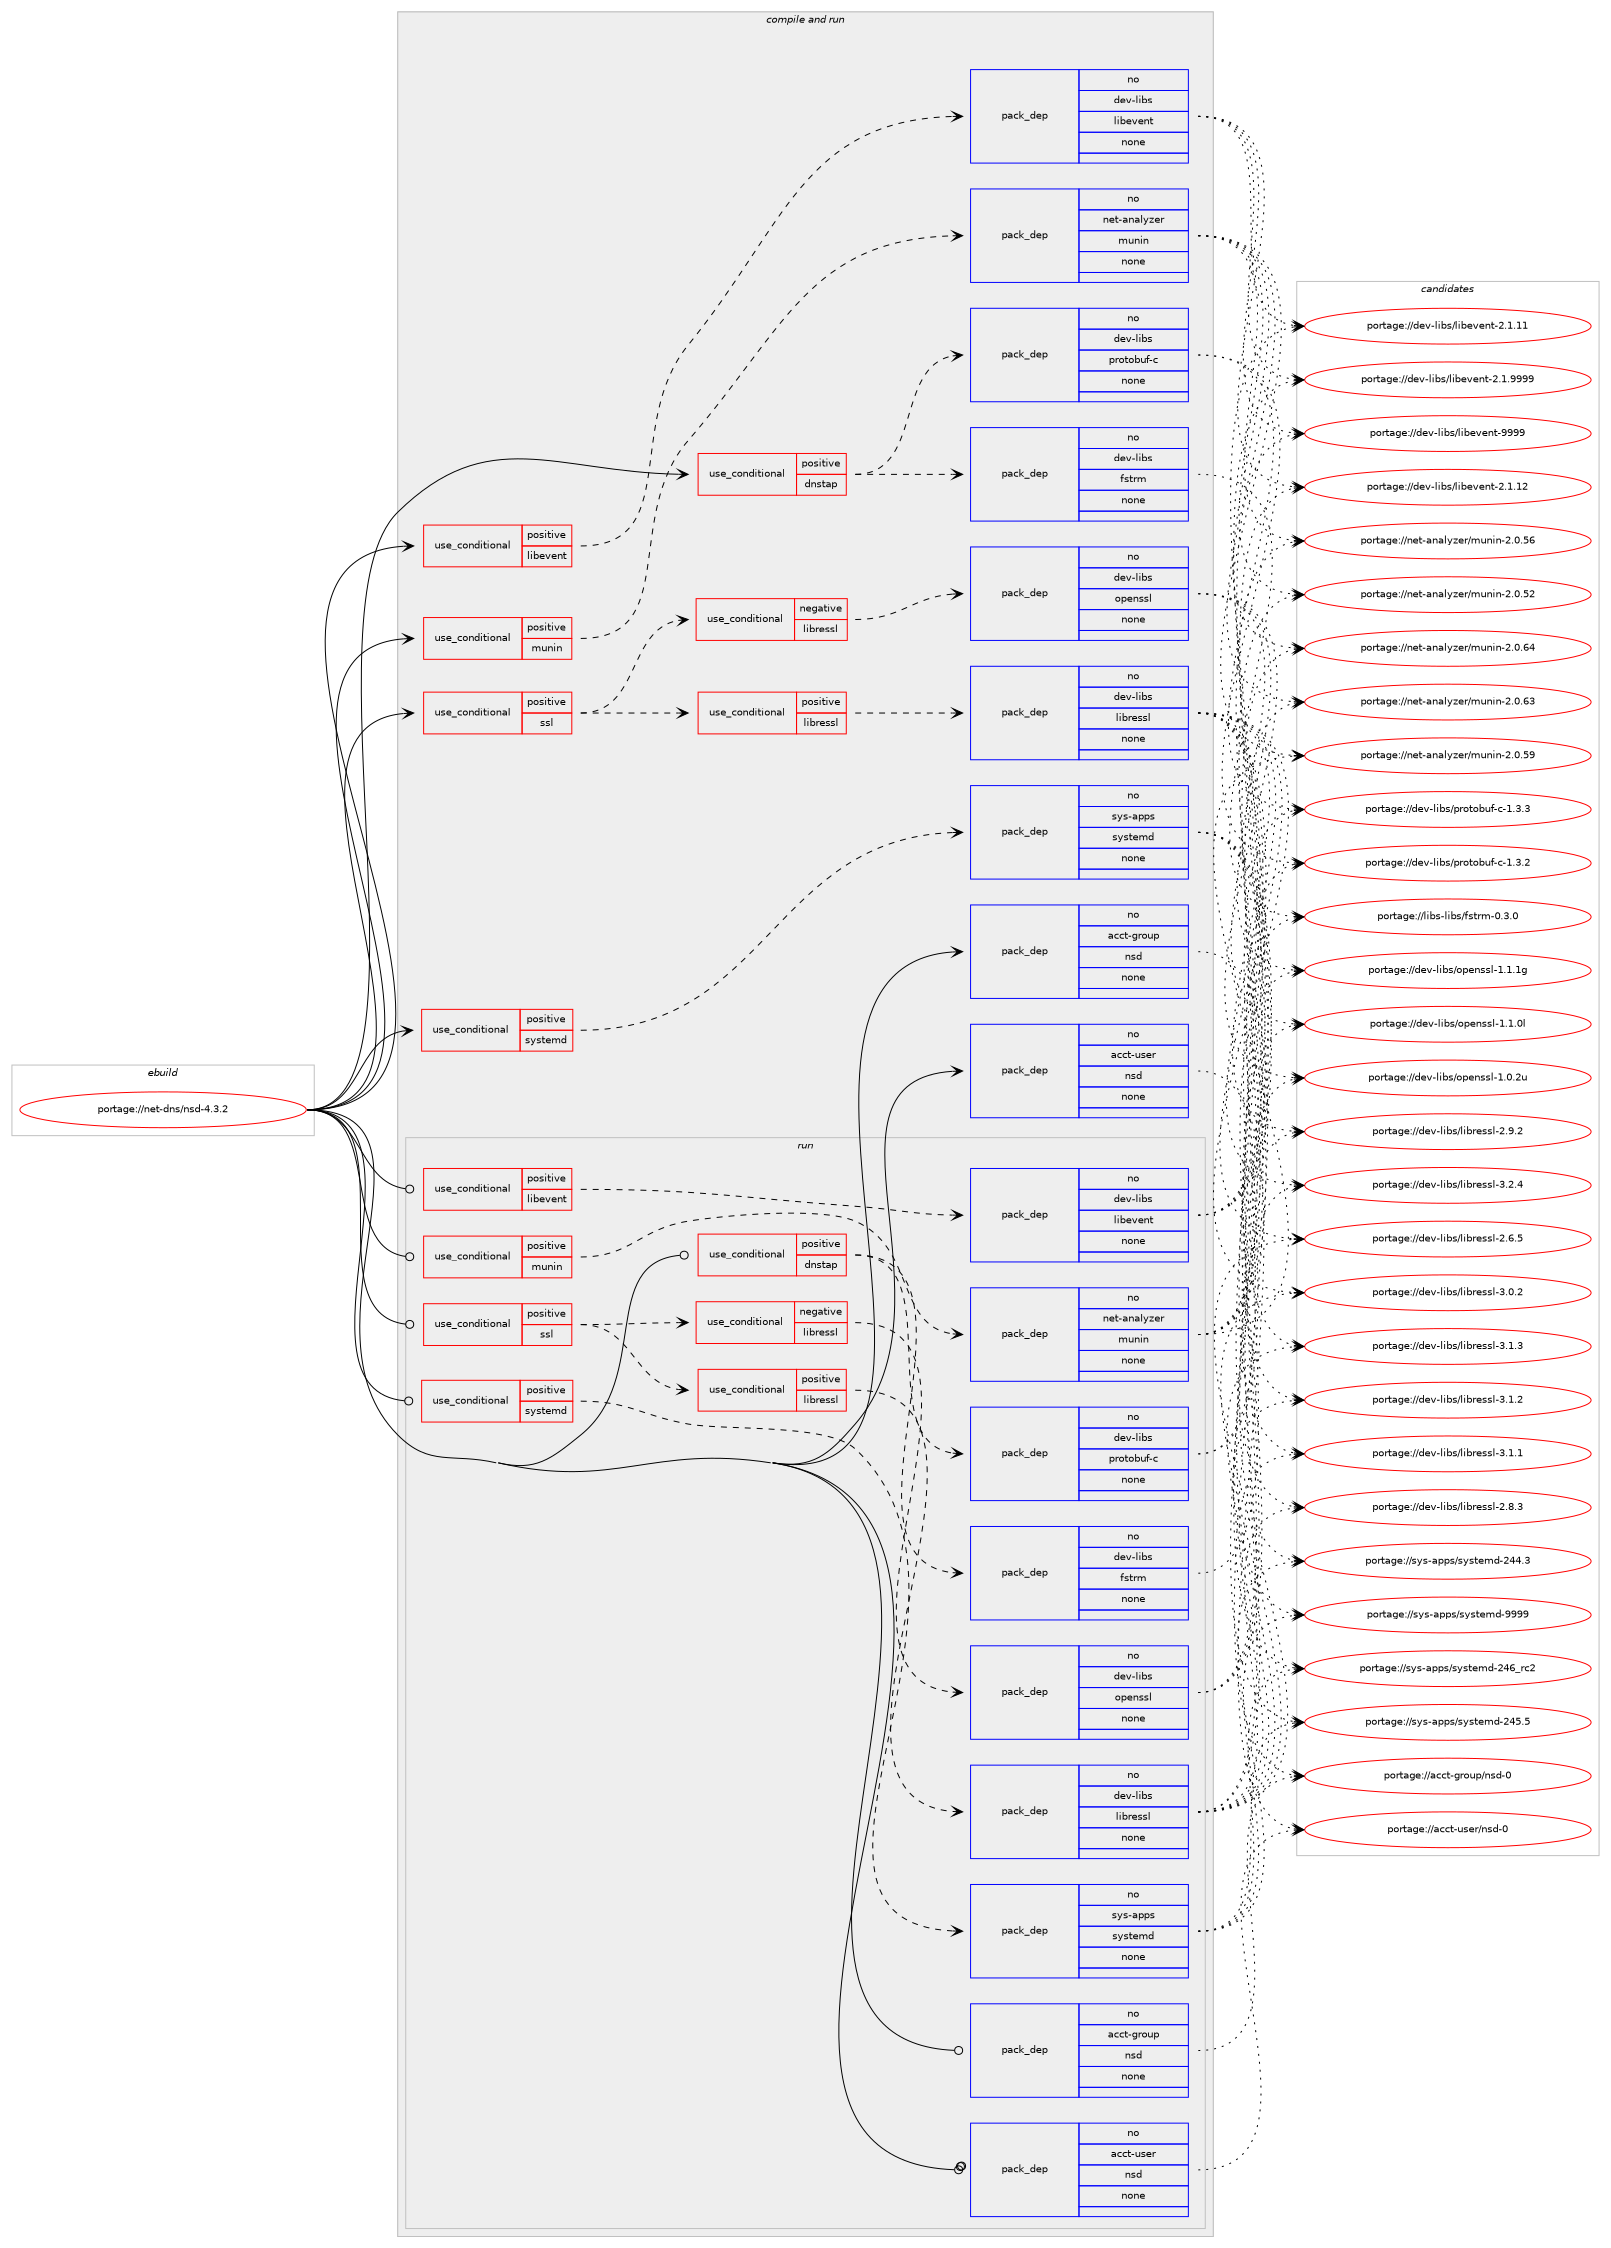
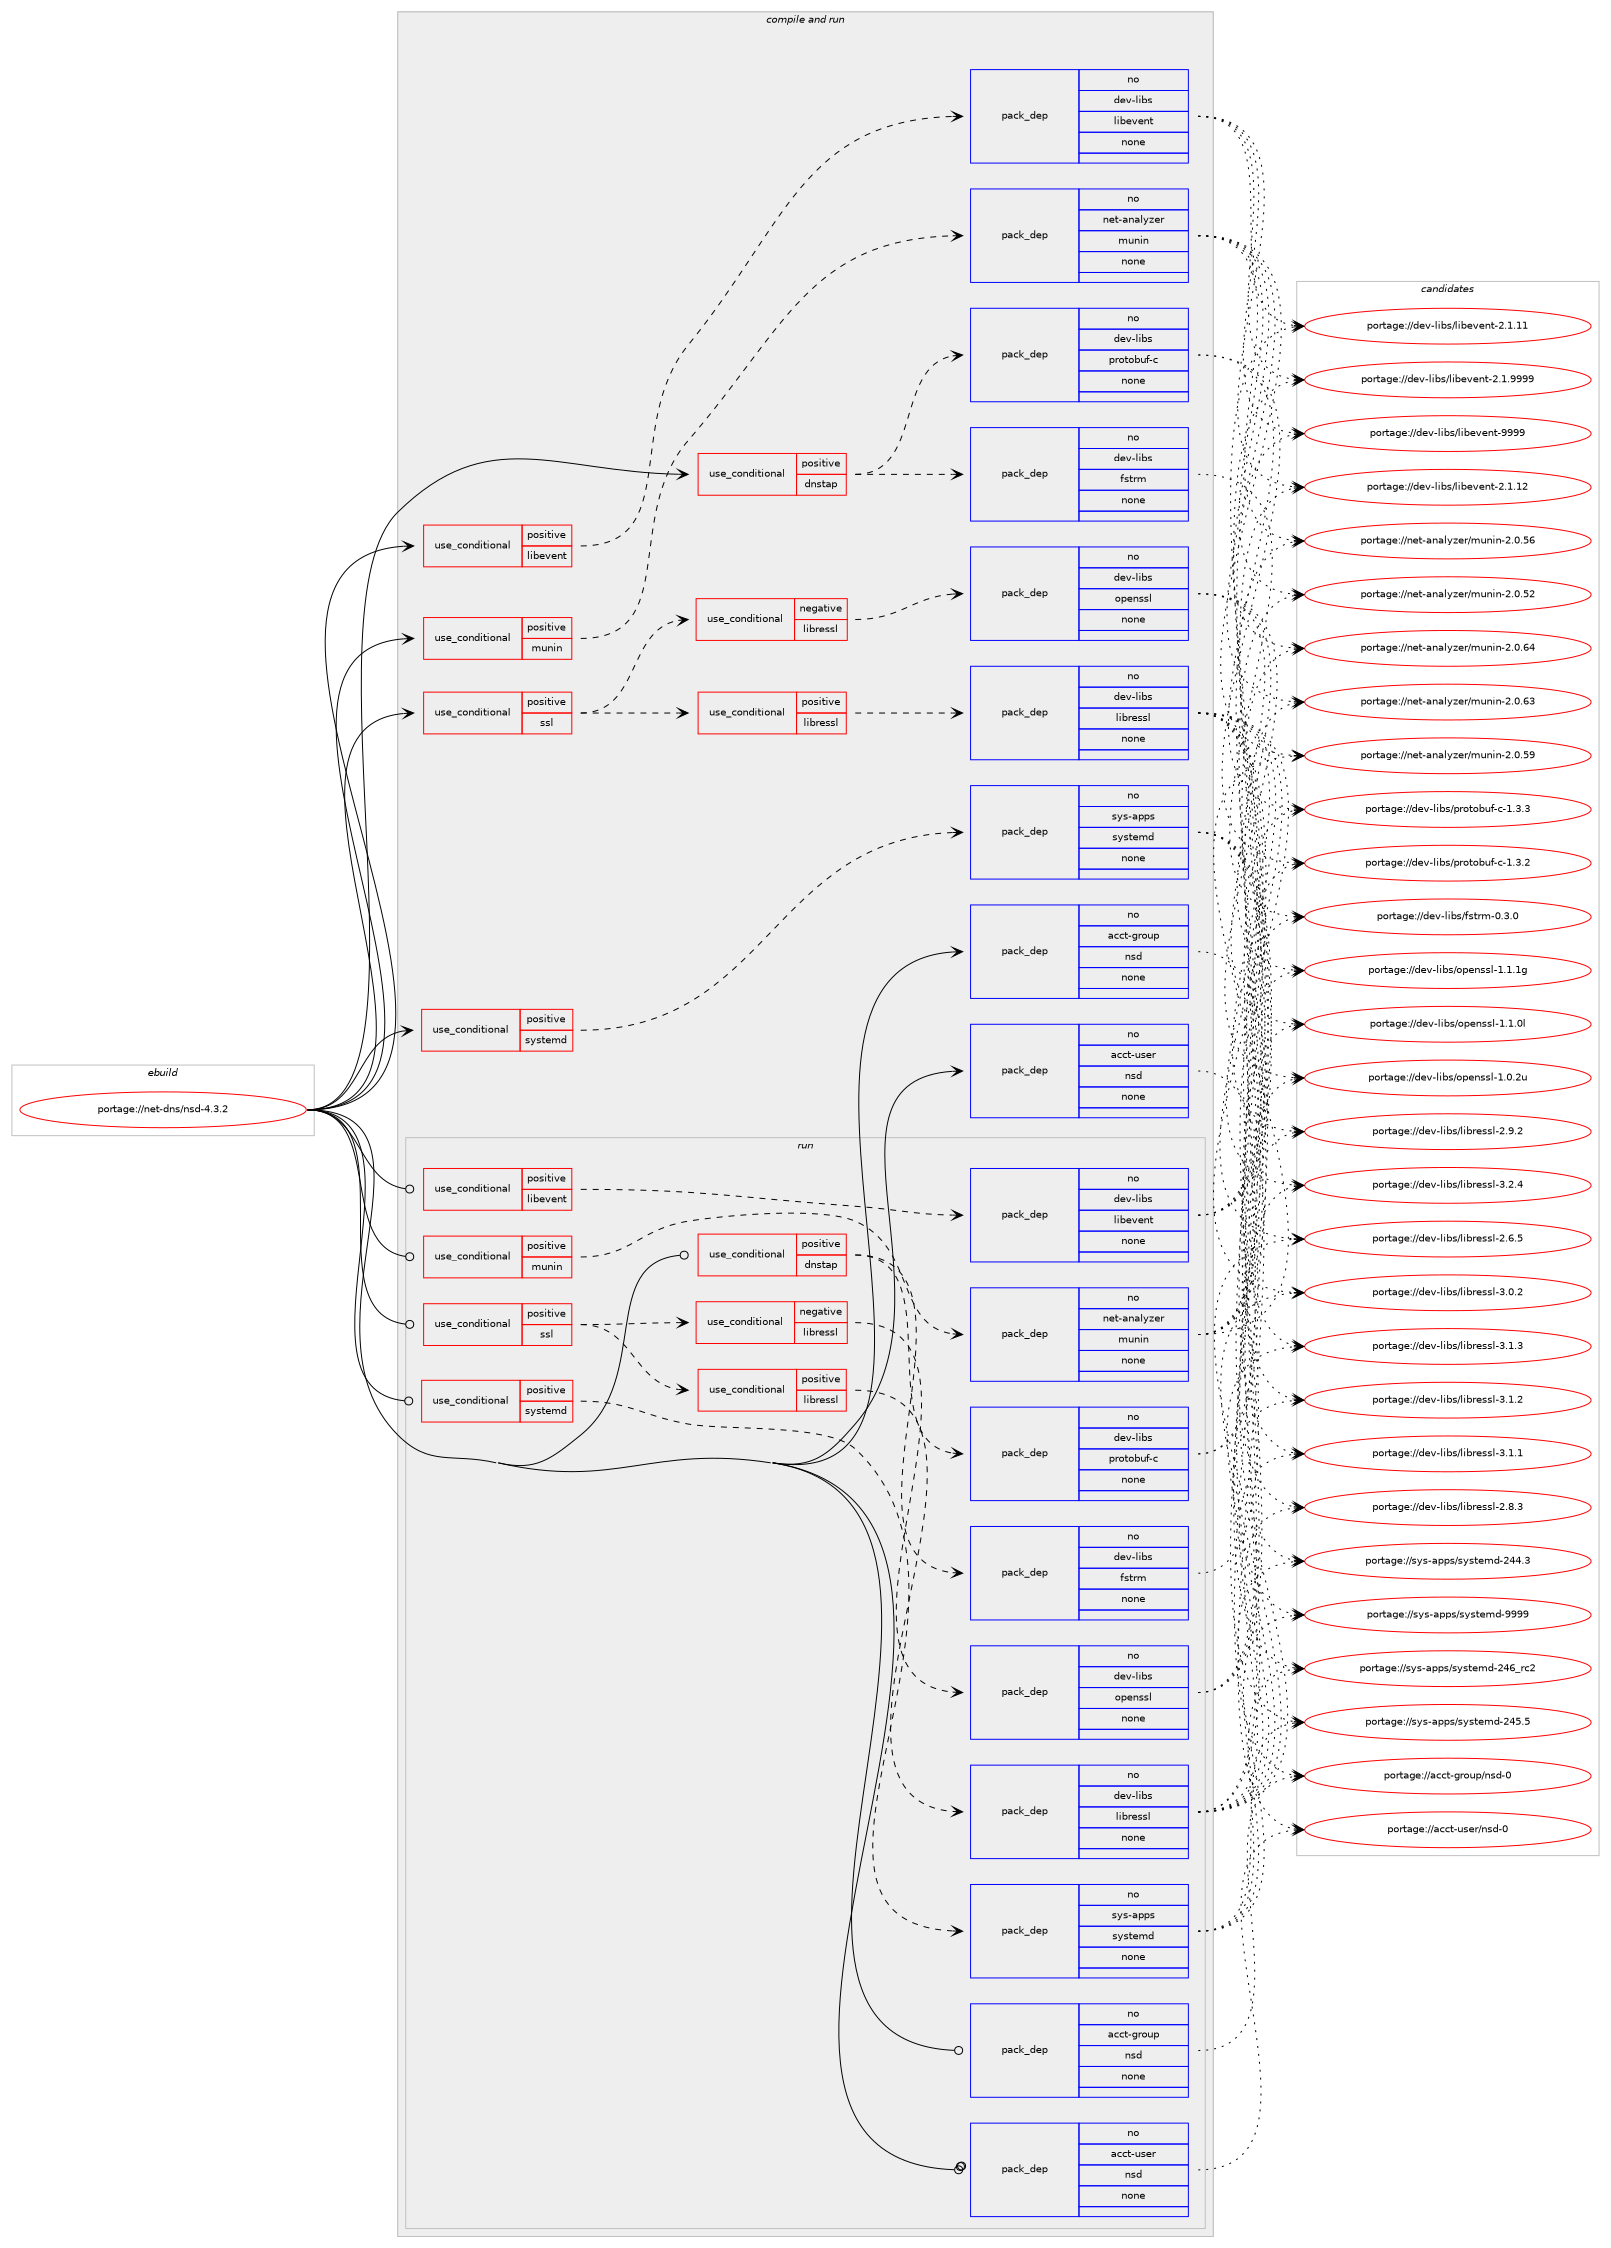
node "portage://libs-libs/fstrm-0.3.0": label "portage://libs-libs/fstrm-0.3.0" -> "portage://dev-libs/fstrm-0.3.0"
